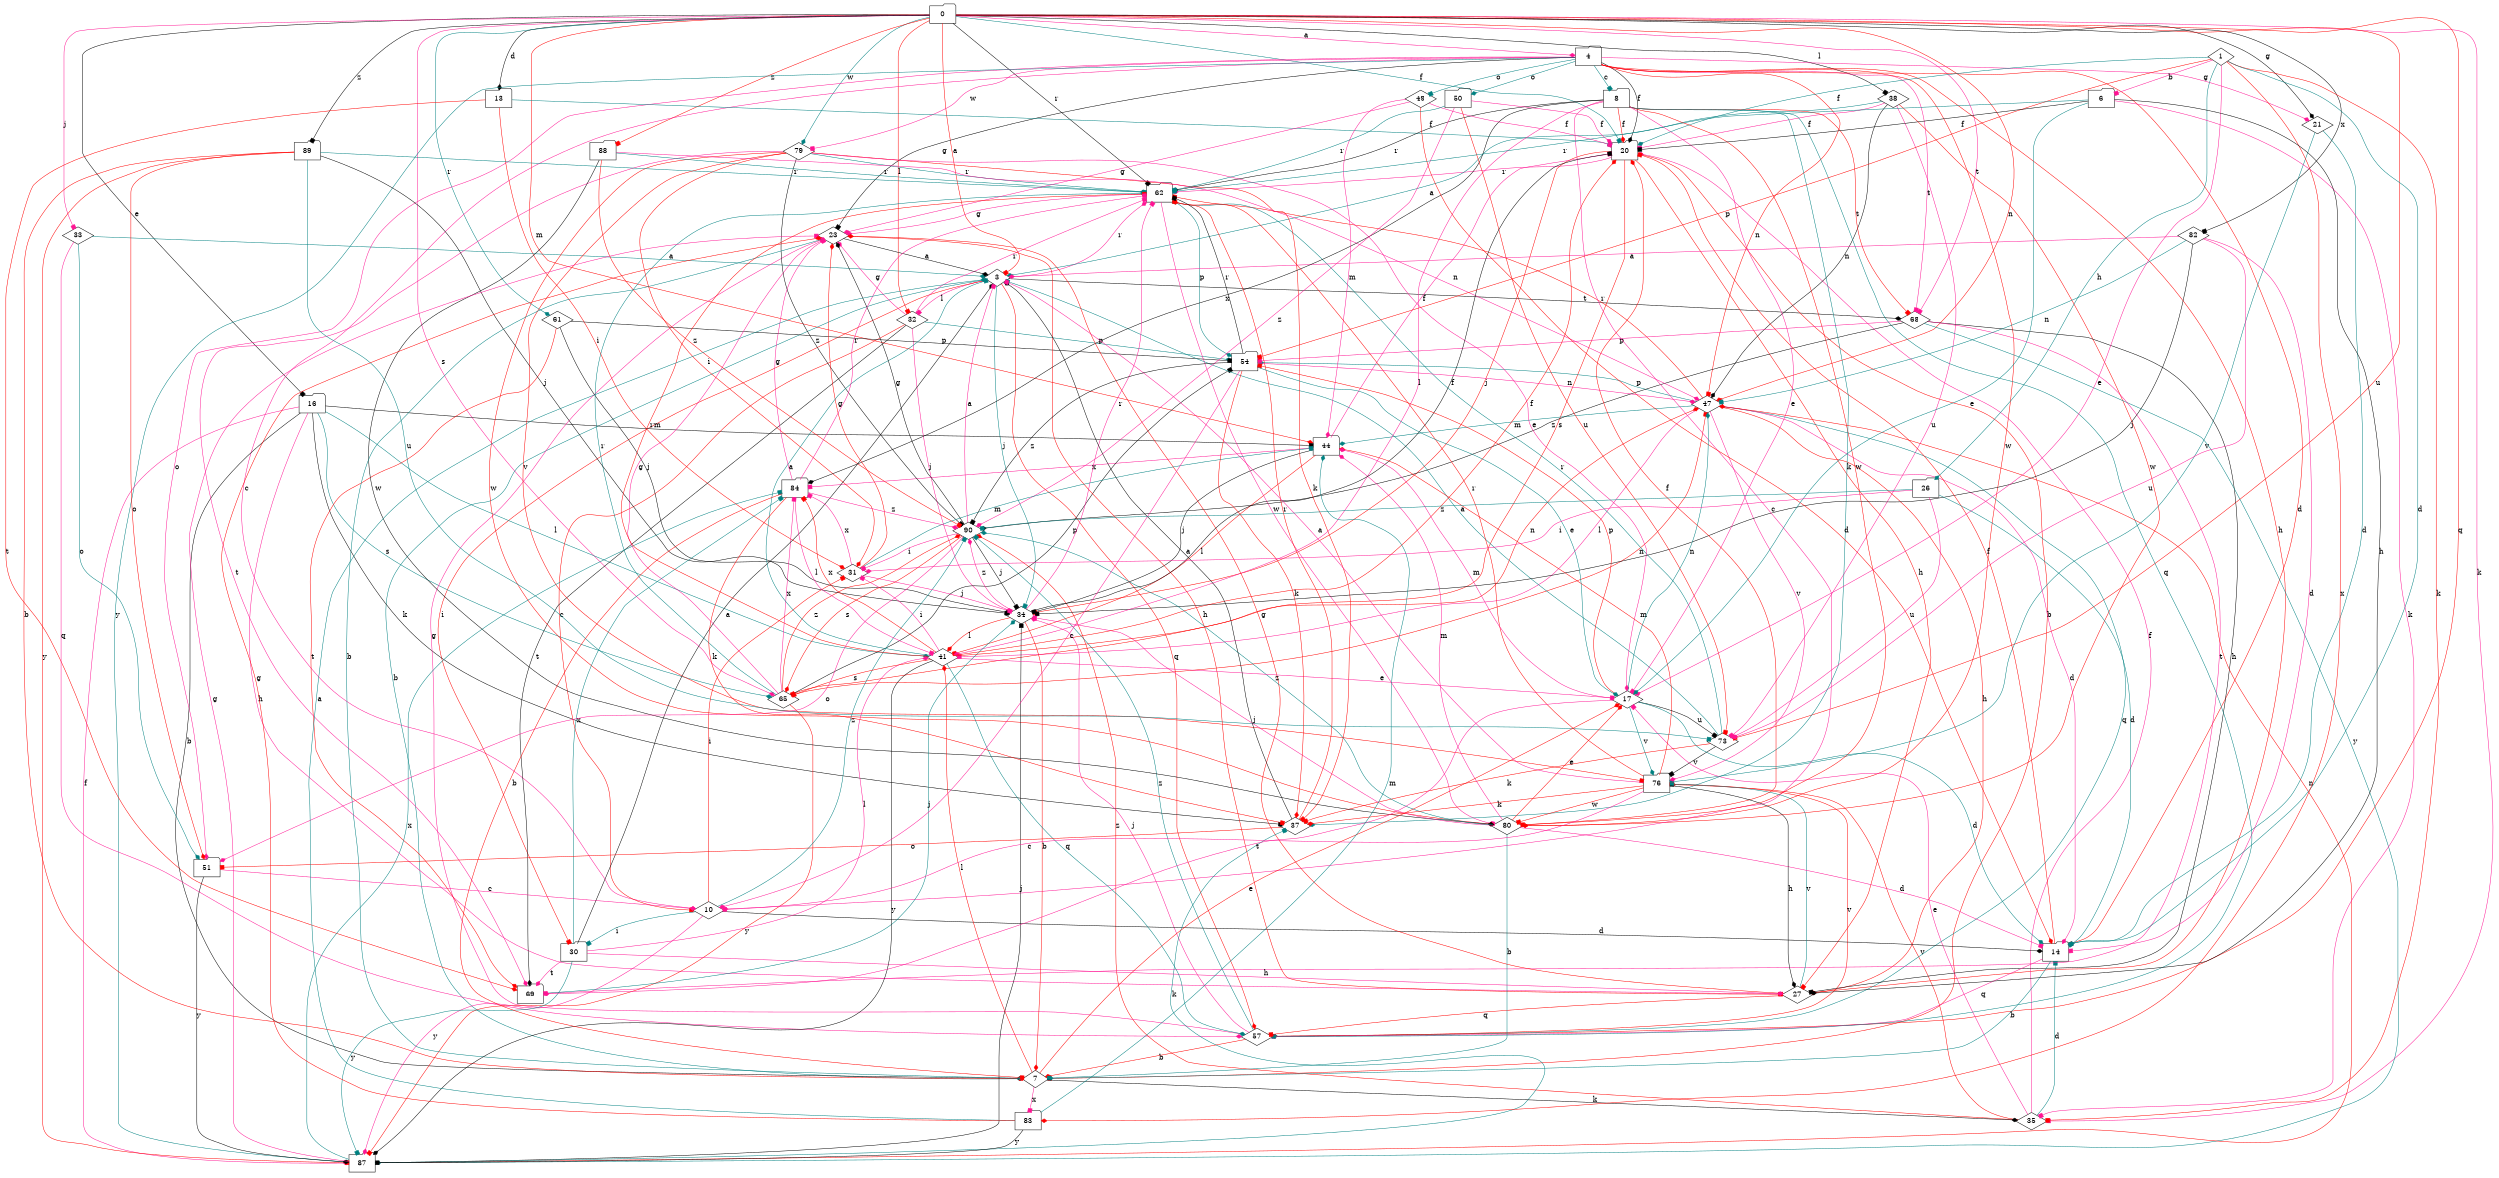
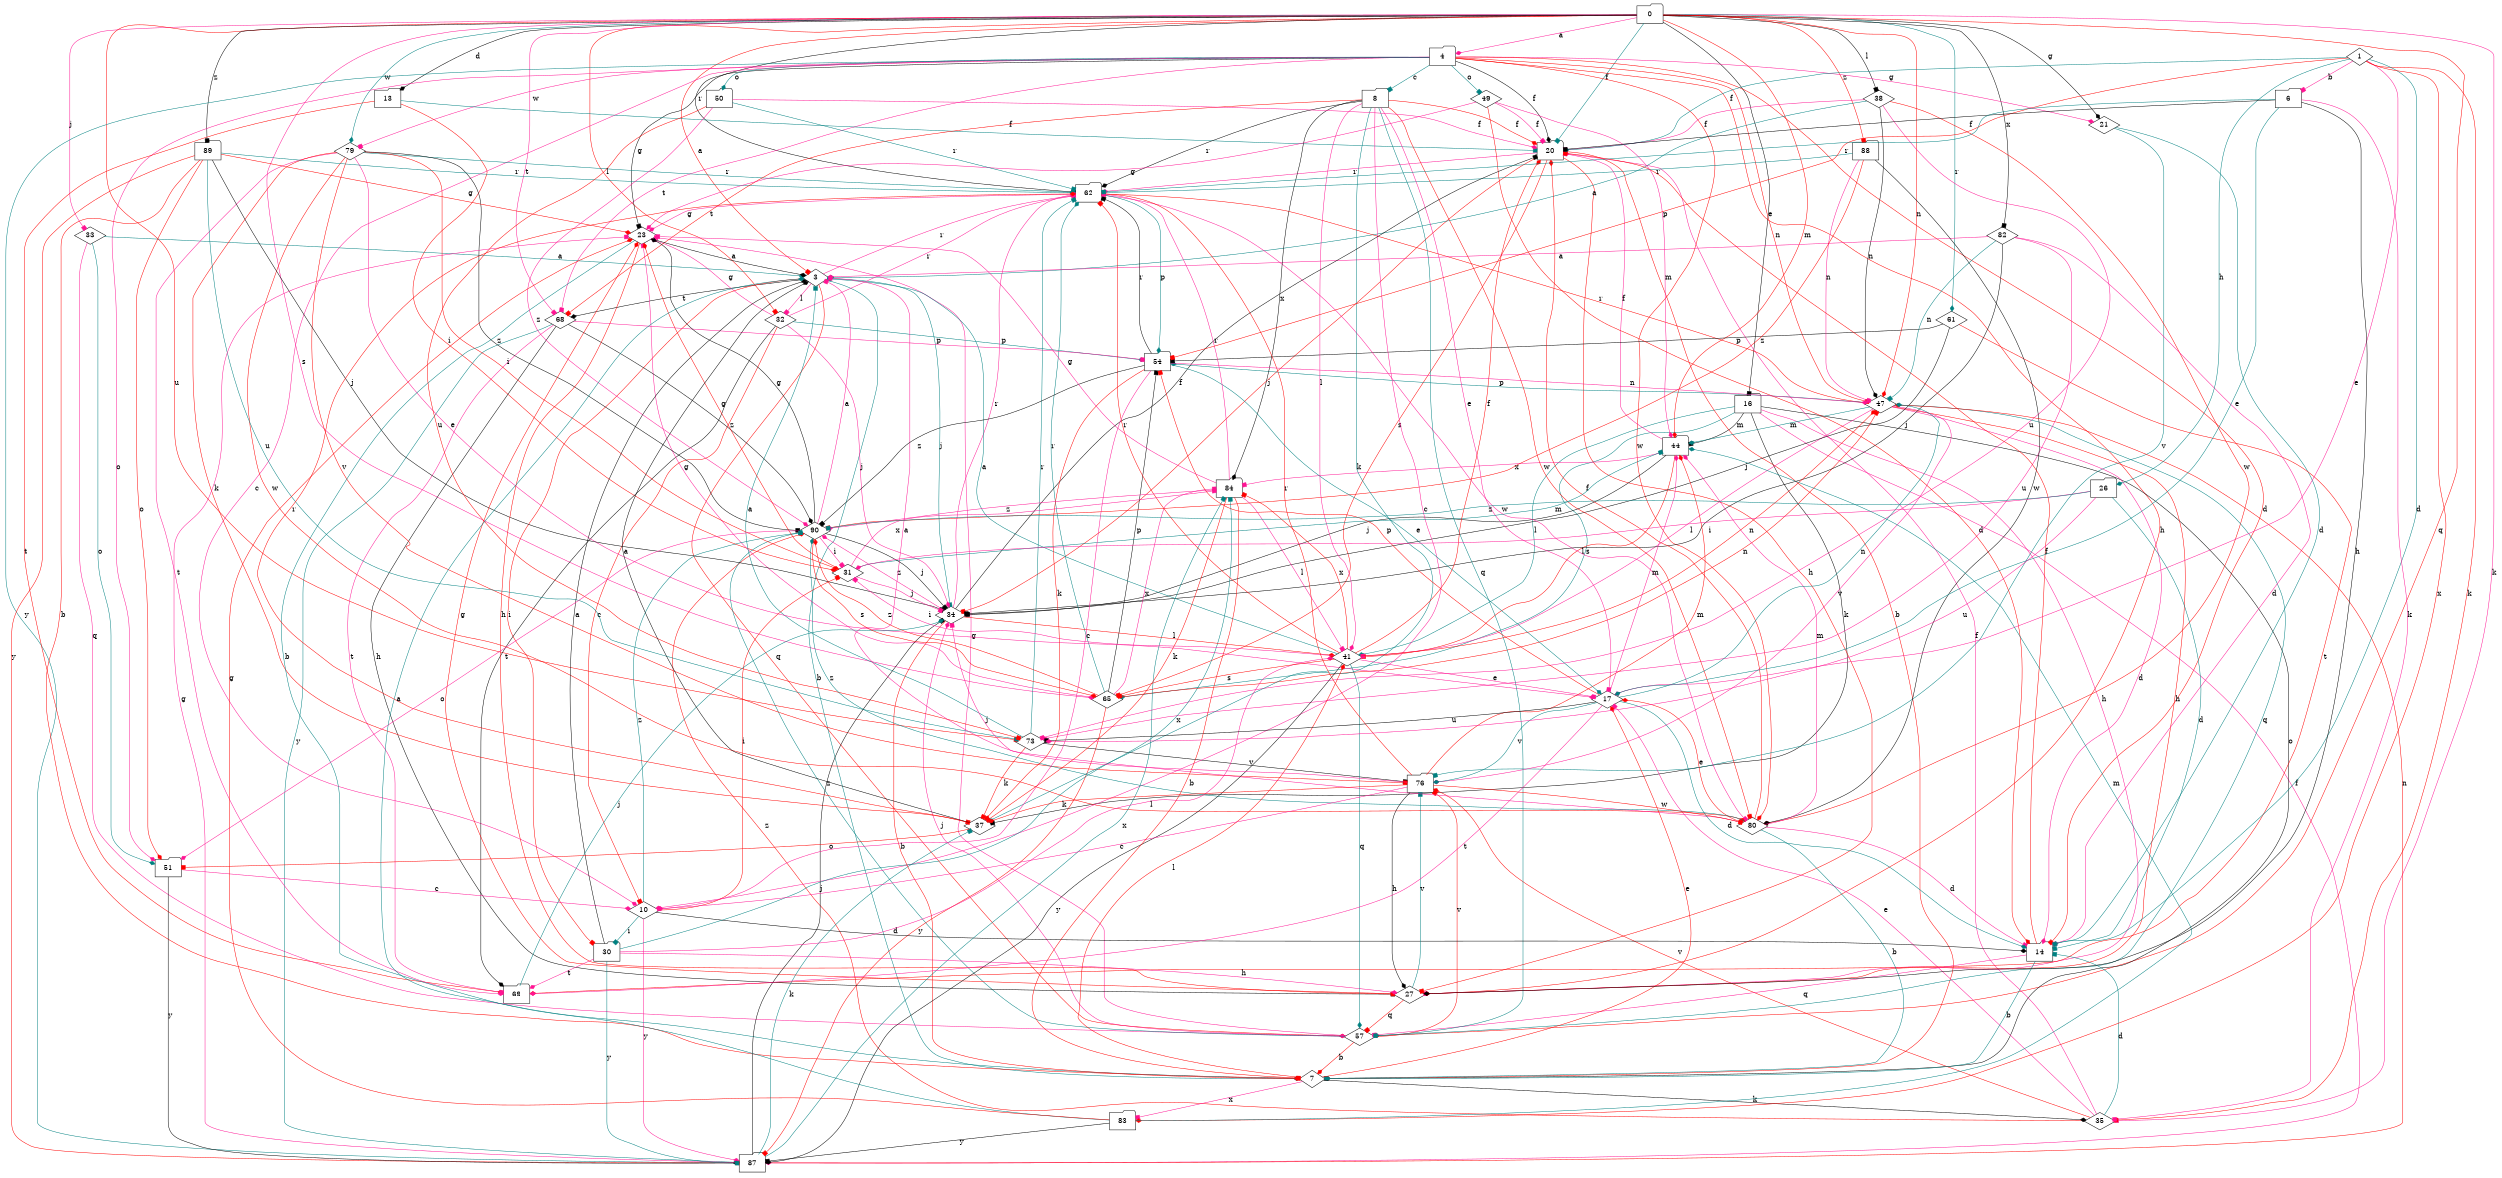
edge "89" -> "23": added, label "g"
edge "88" -> "47": arrowhead diamond -> box
edge "16" -> "7": label "b" -> "o"
